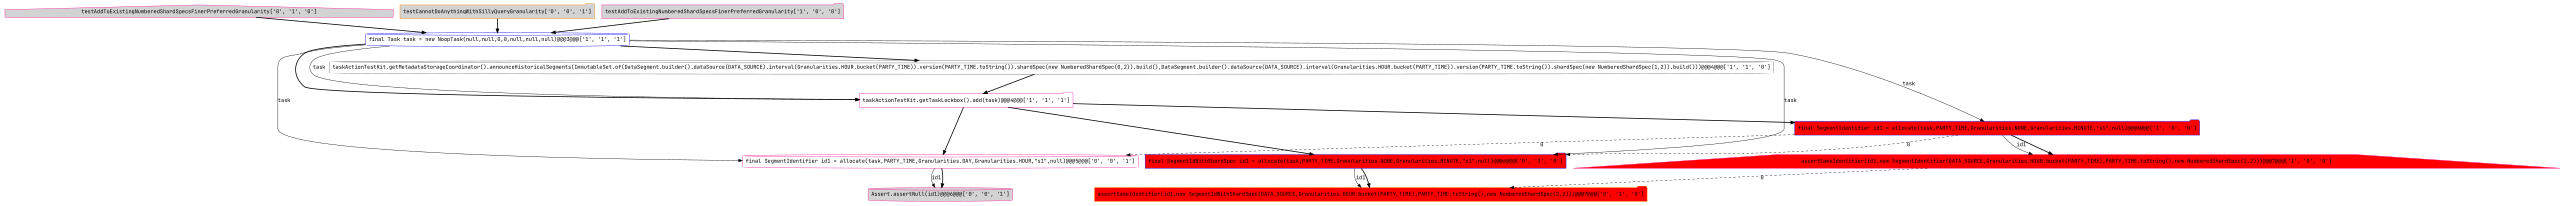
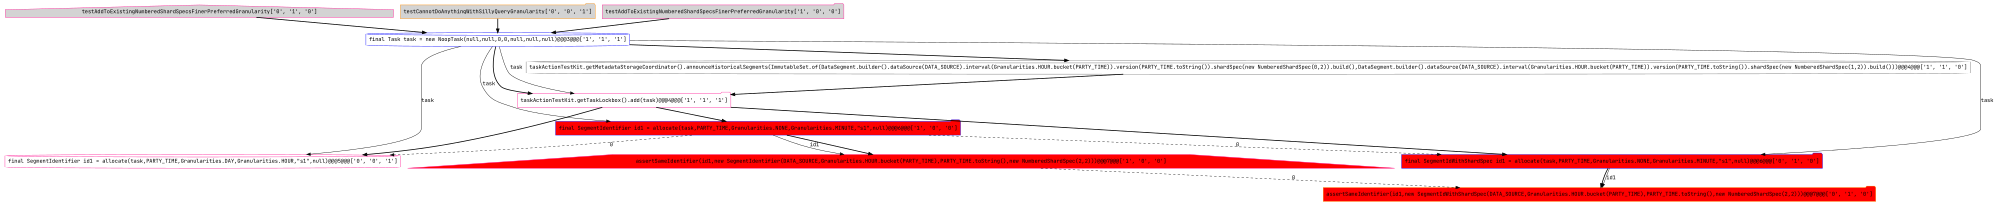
node "Assert.assertNull(id1)@@@6@@@['0', '0', '1']": removed
